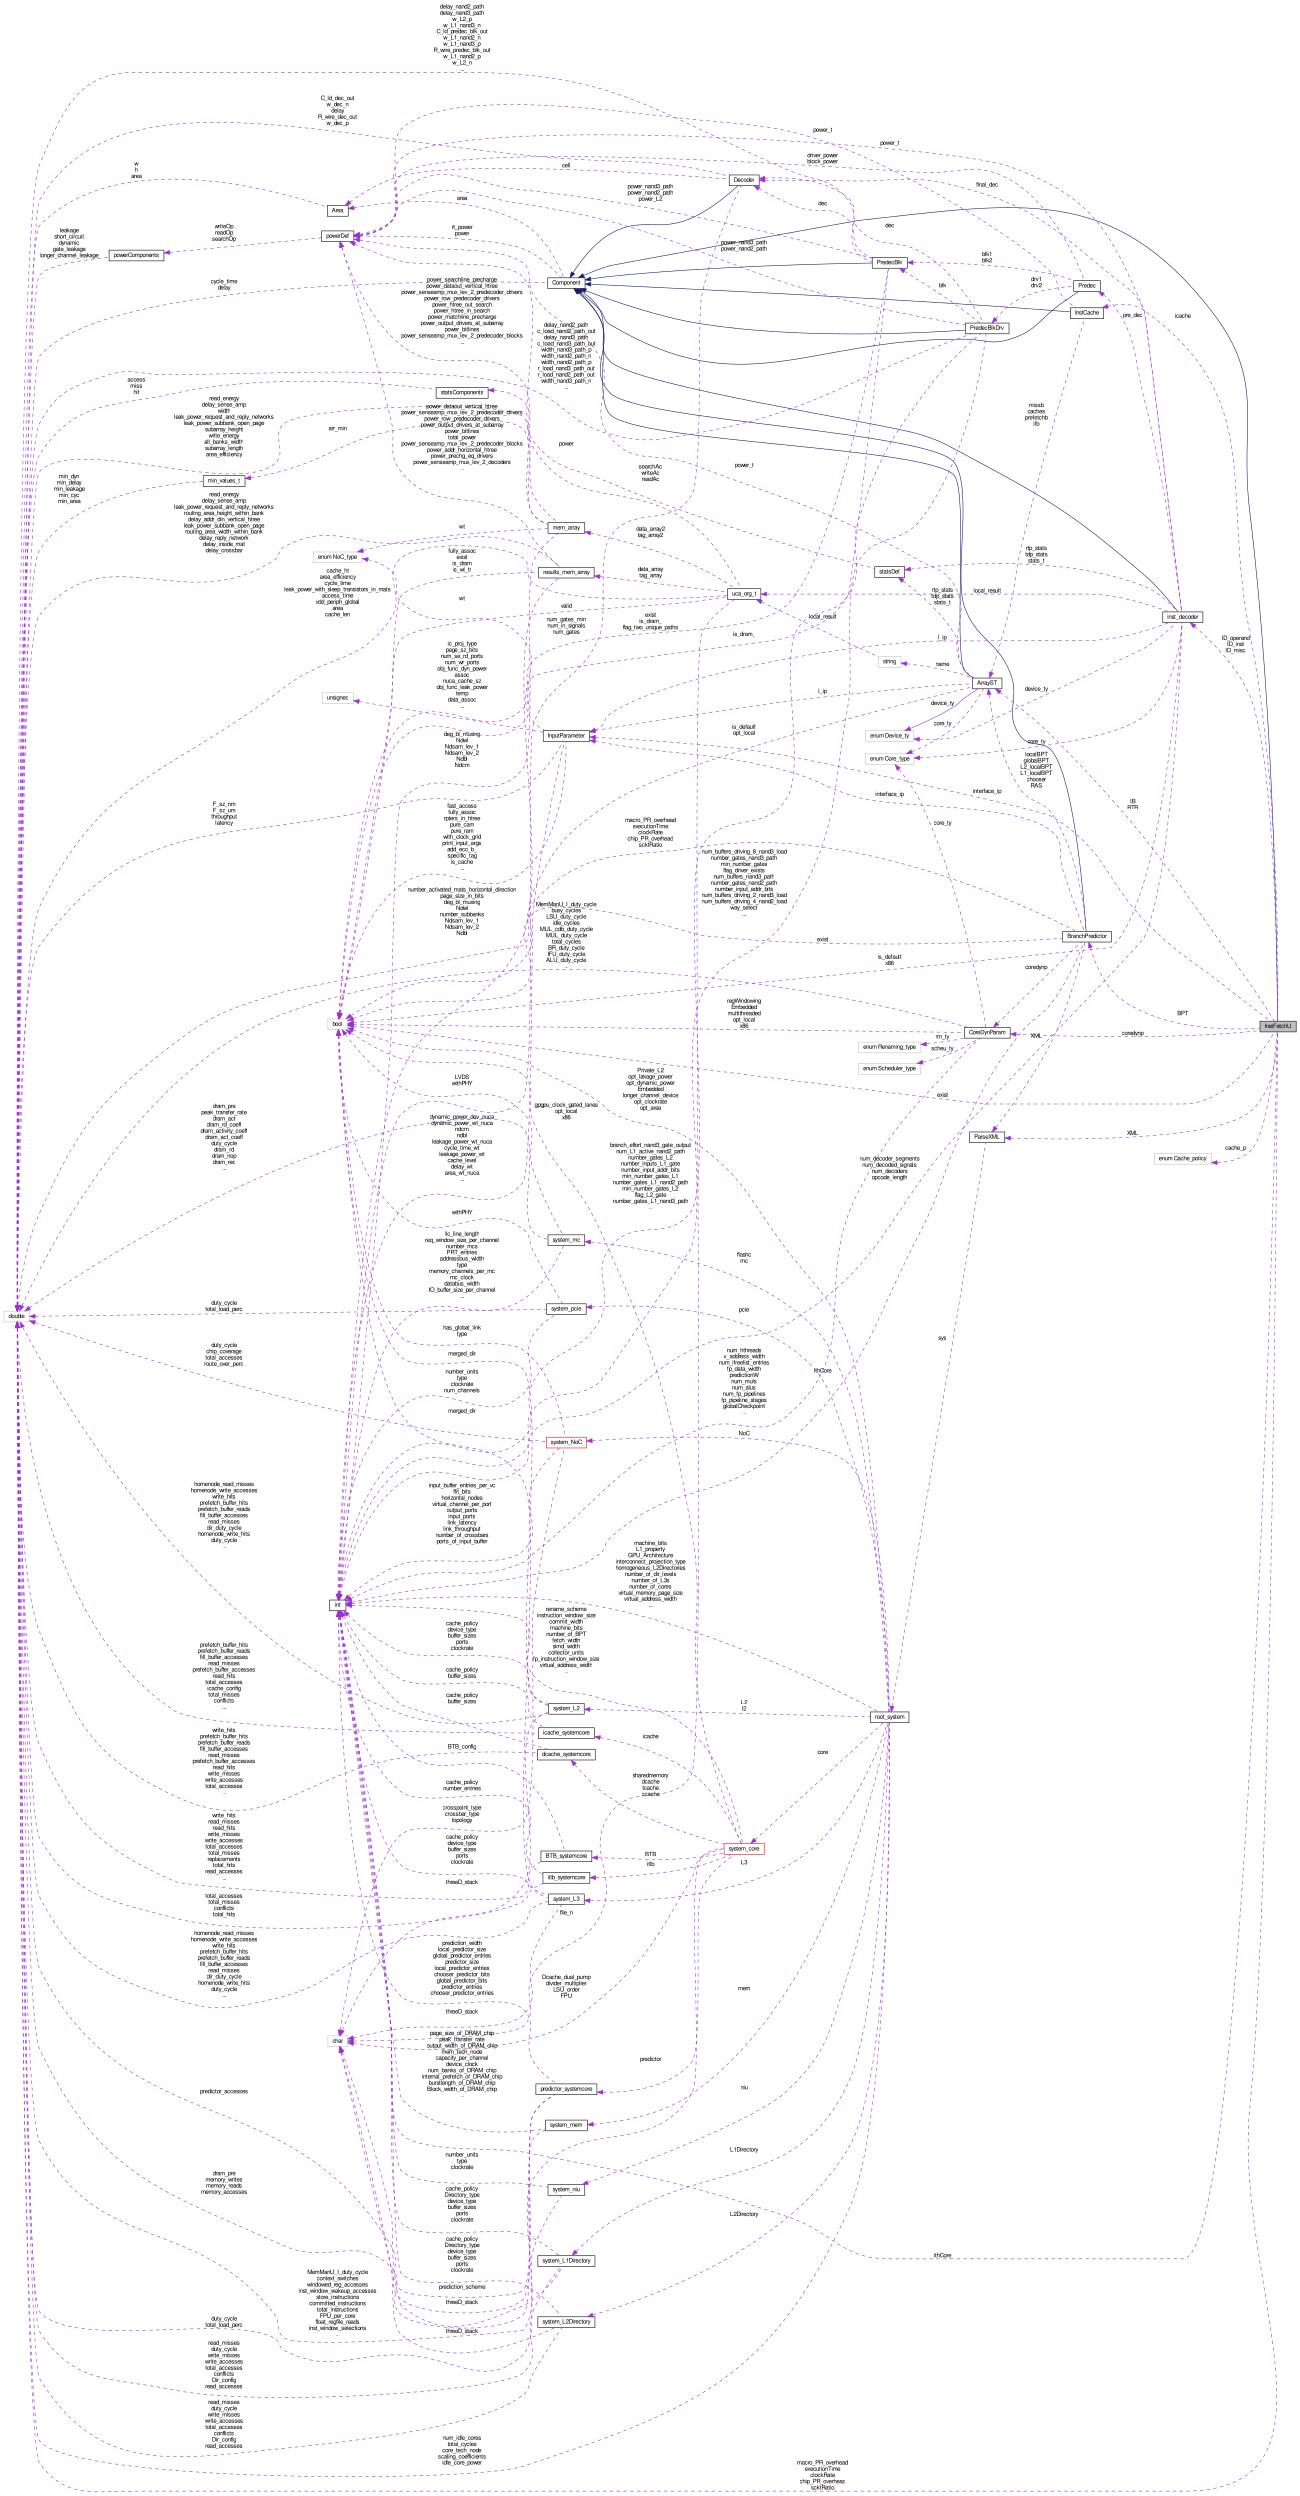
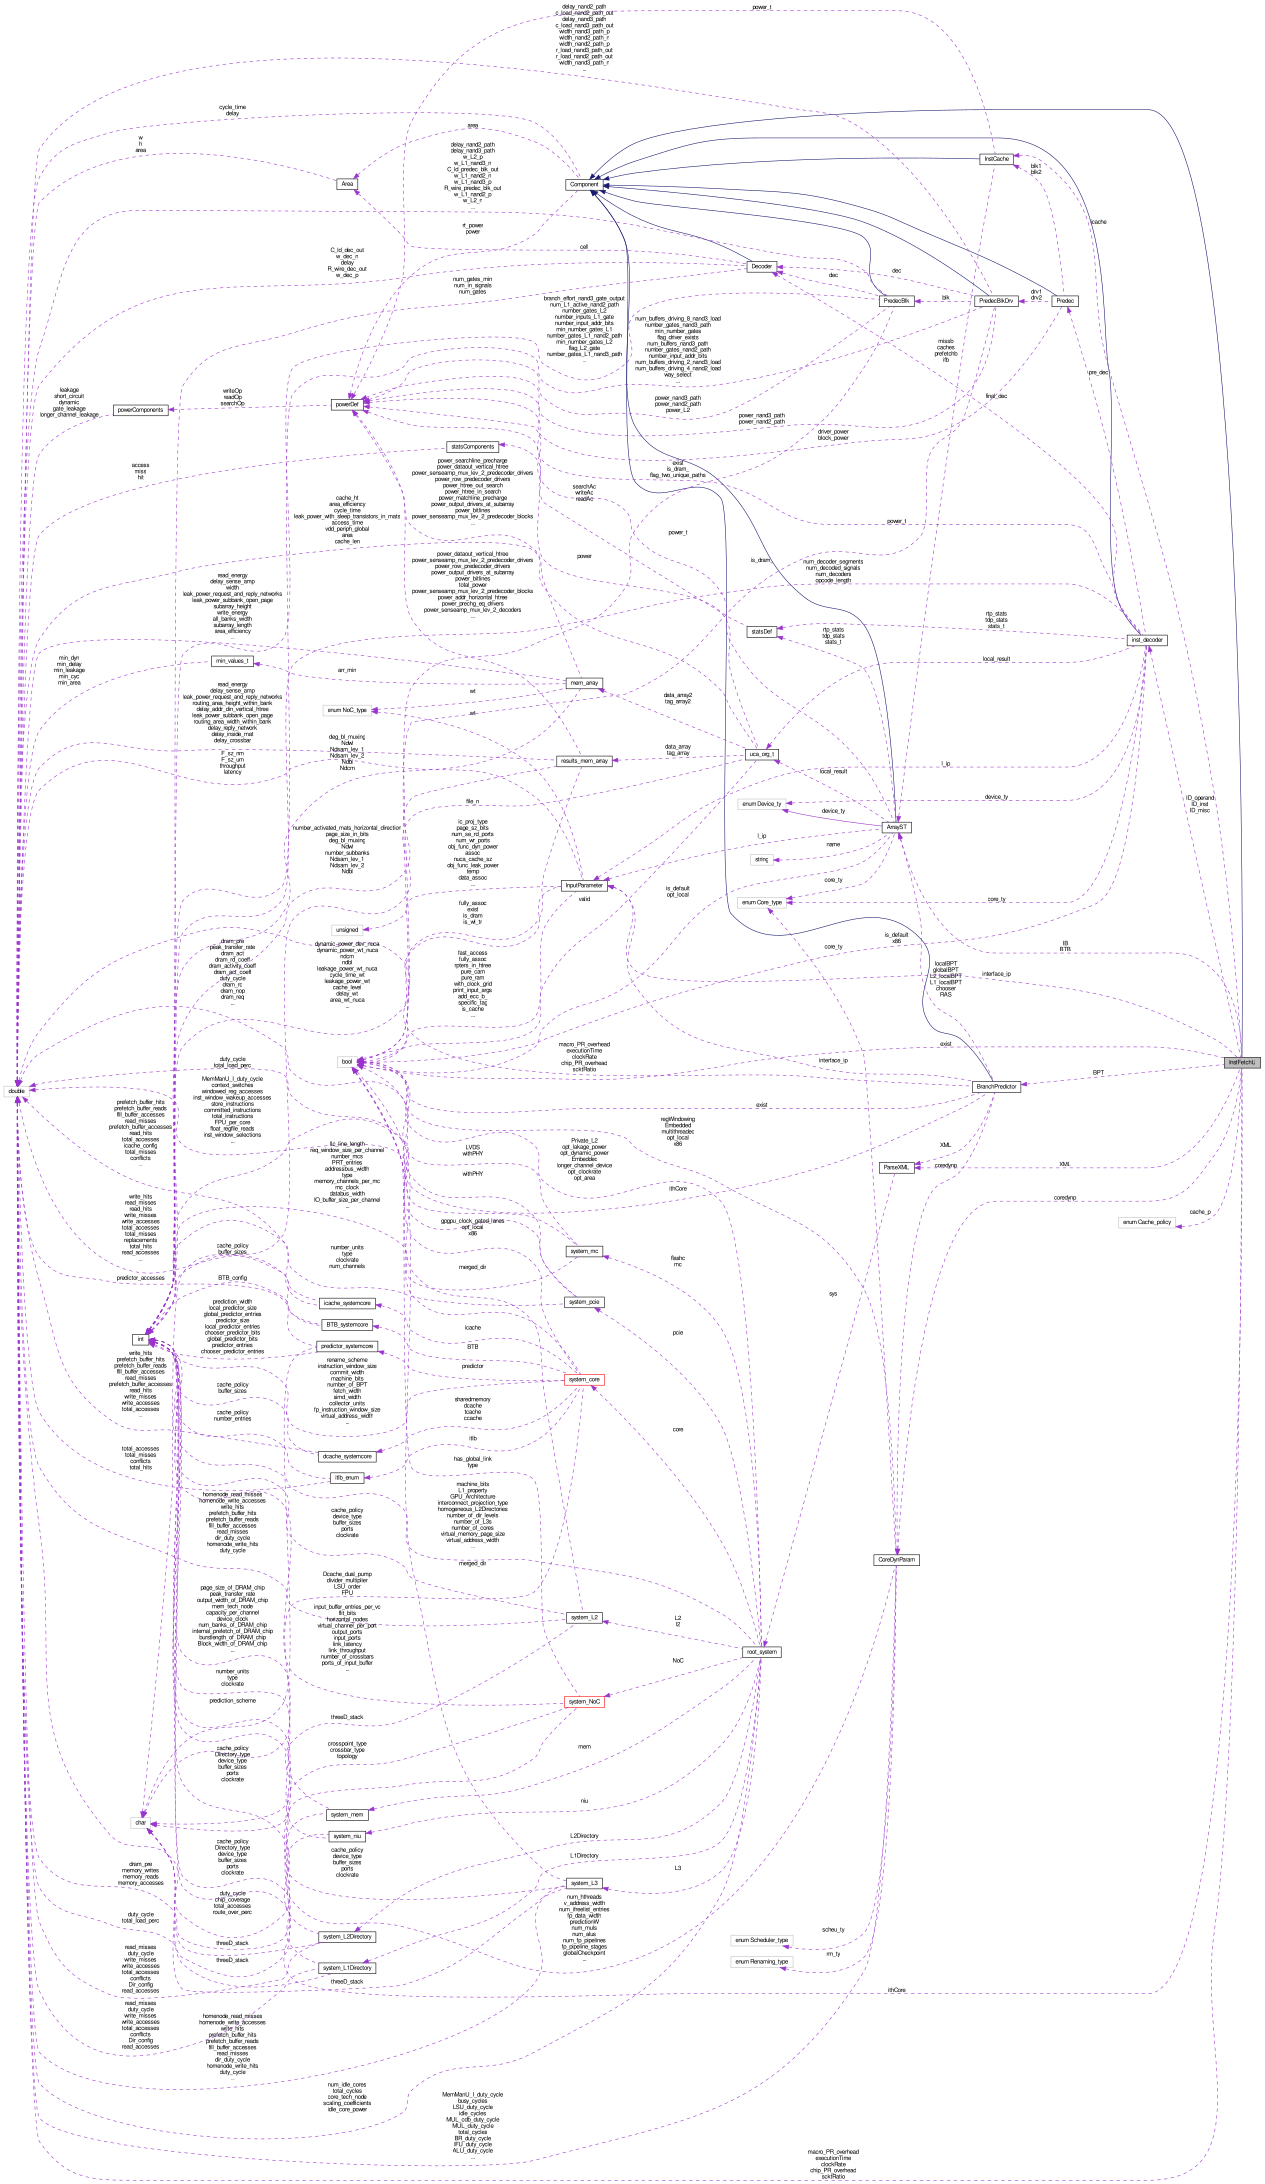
edge "Predec" -> "PredecBlk": now "Predec" -> "InstCache"
edge "string" -> "uca_org_t": now "ArrayST" -> "uca_org_t"
node "itlb_systemcore": label "itlb_systemcore" -> "itlb_enum"
